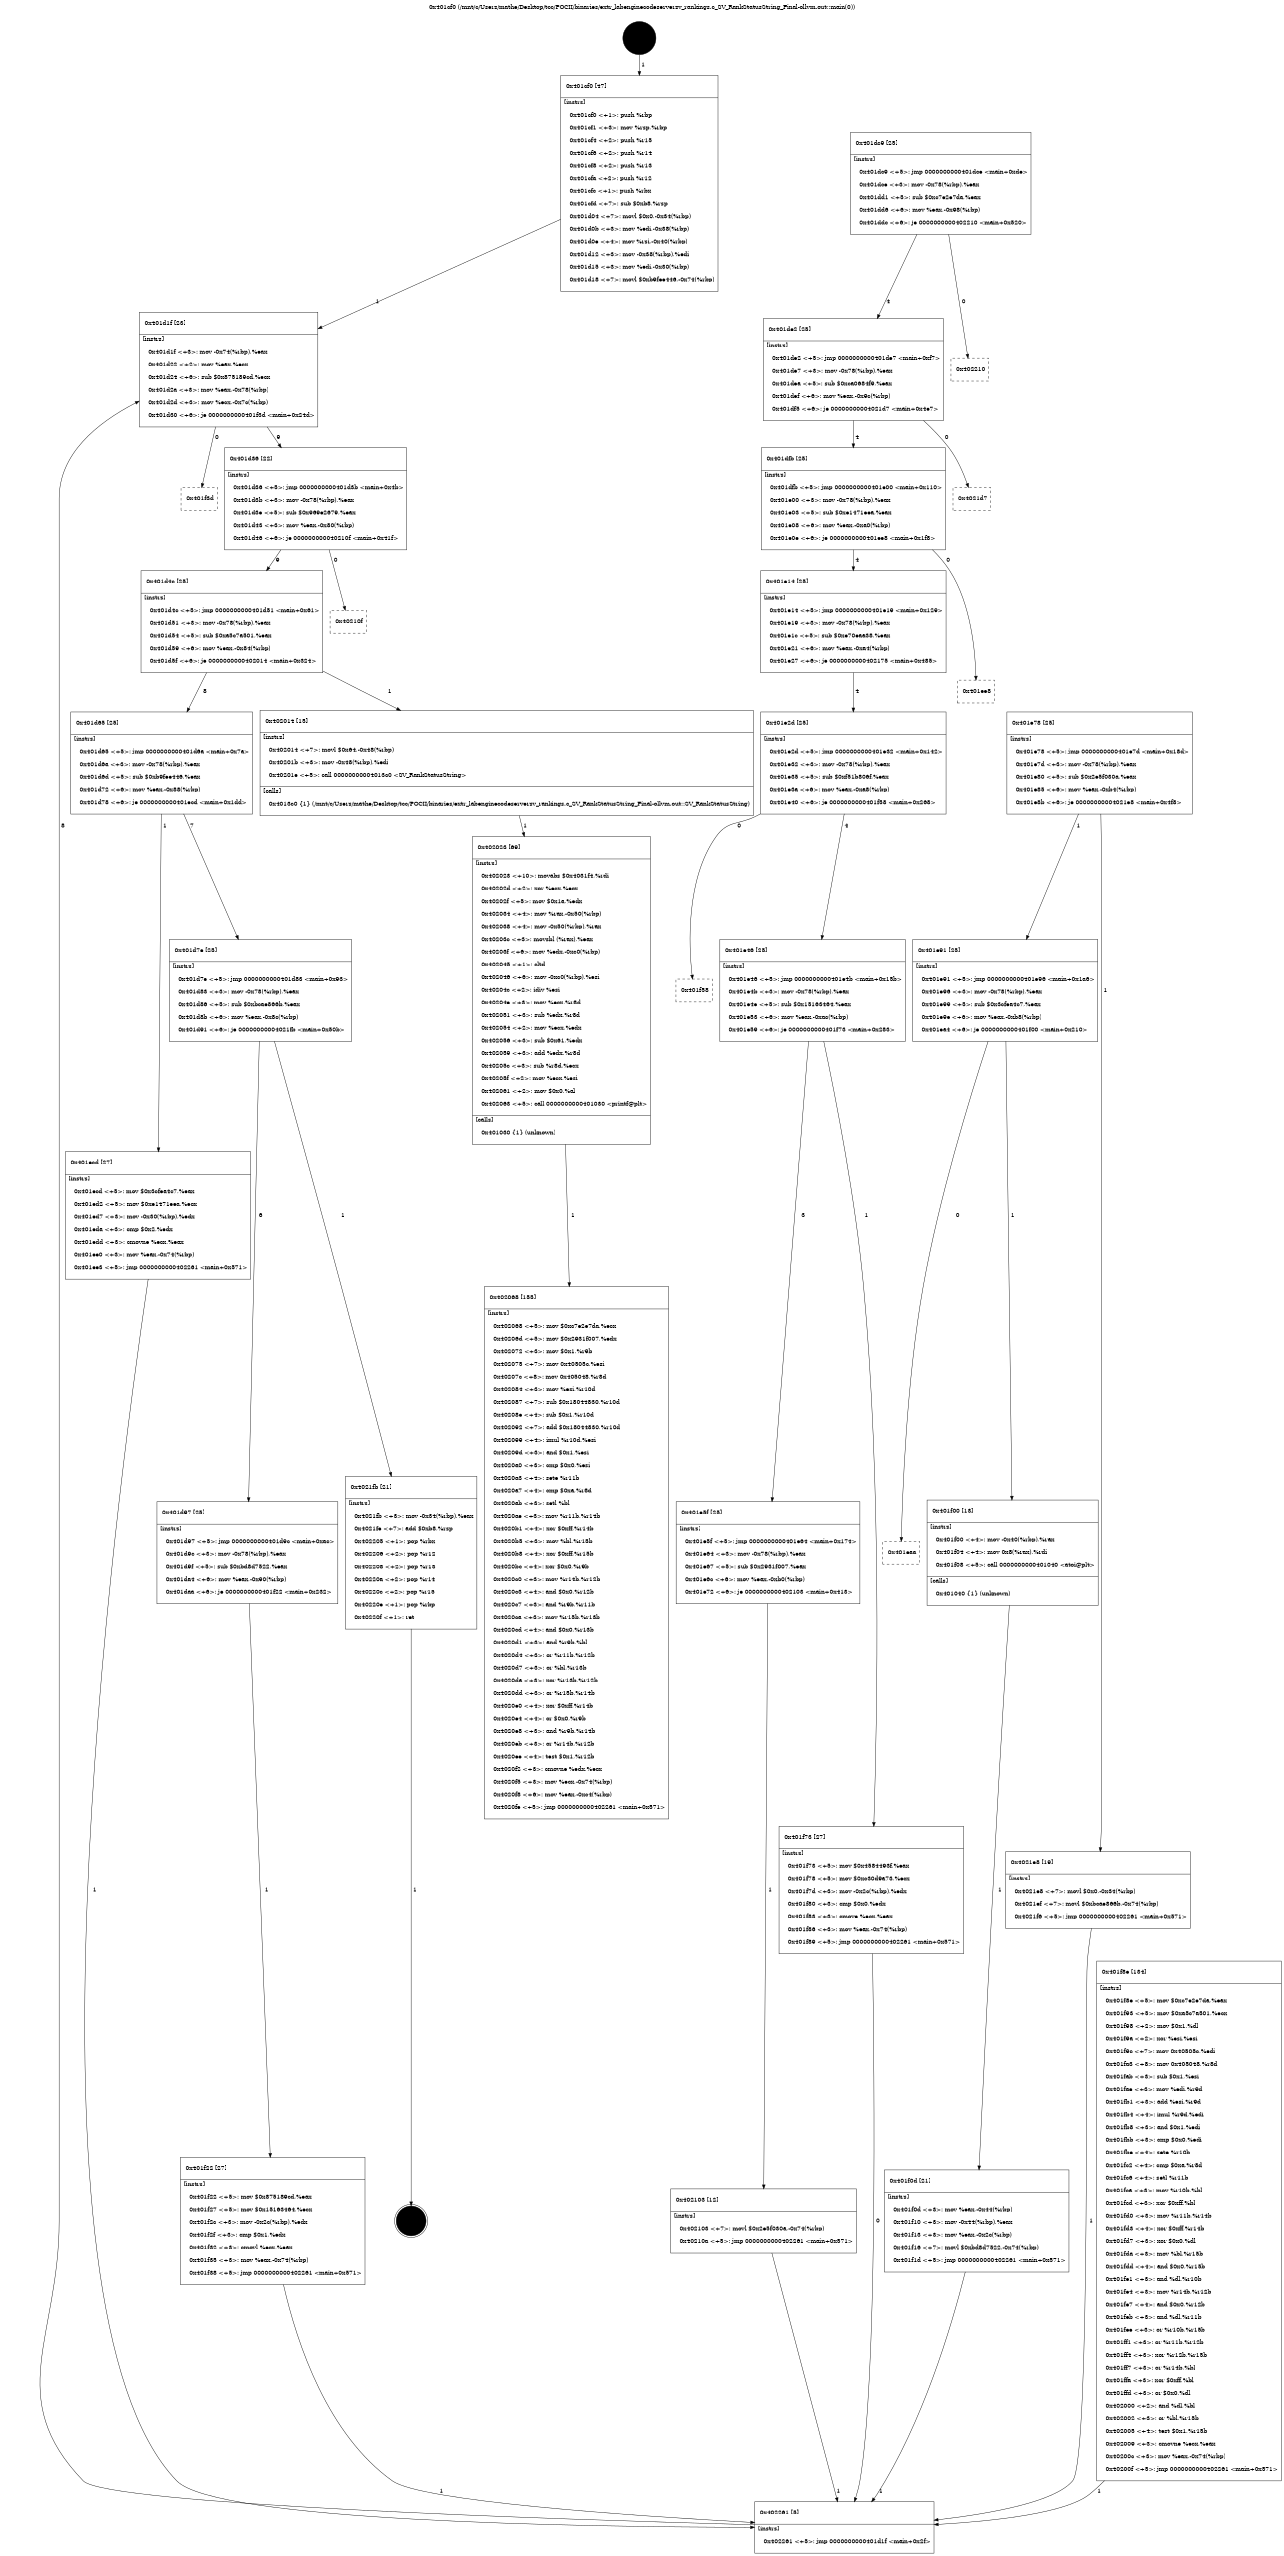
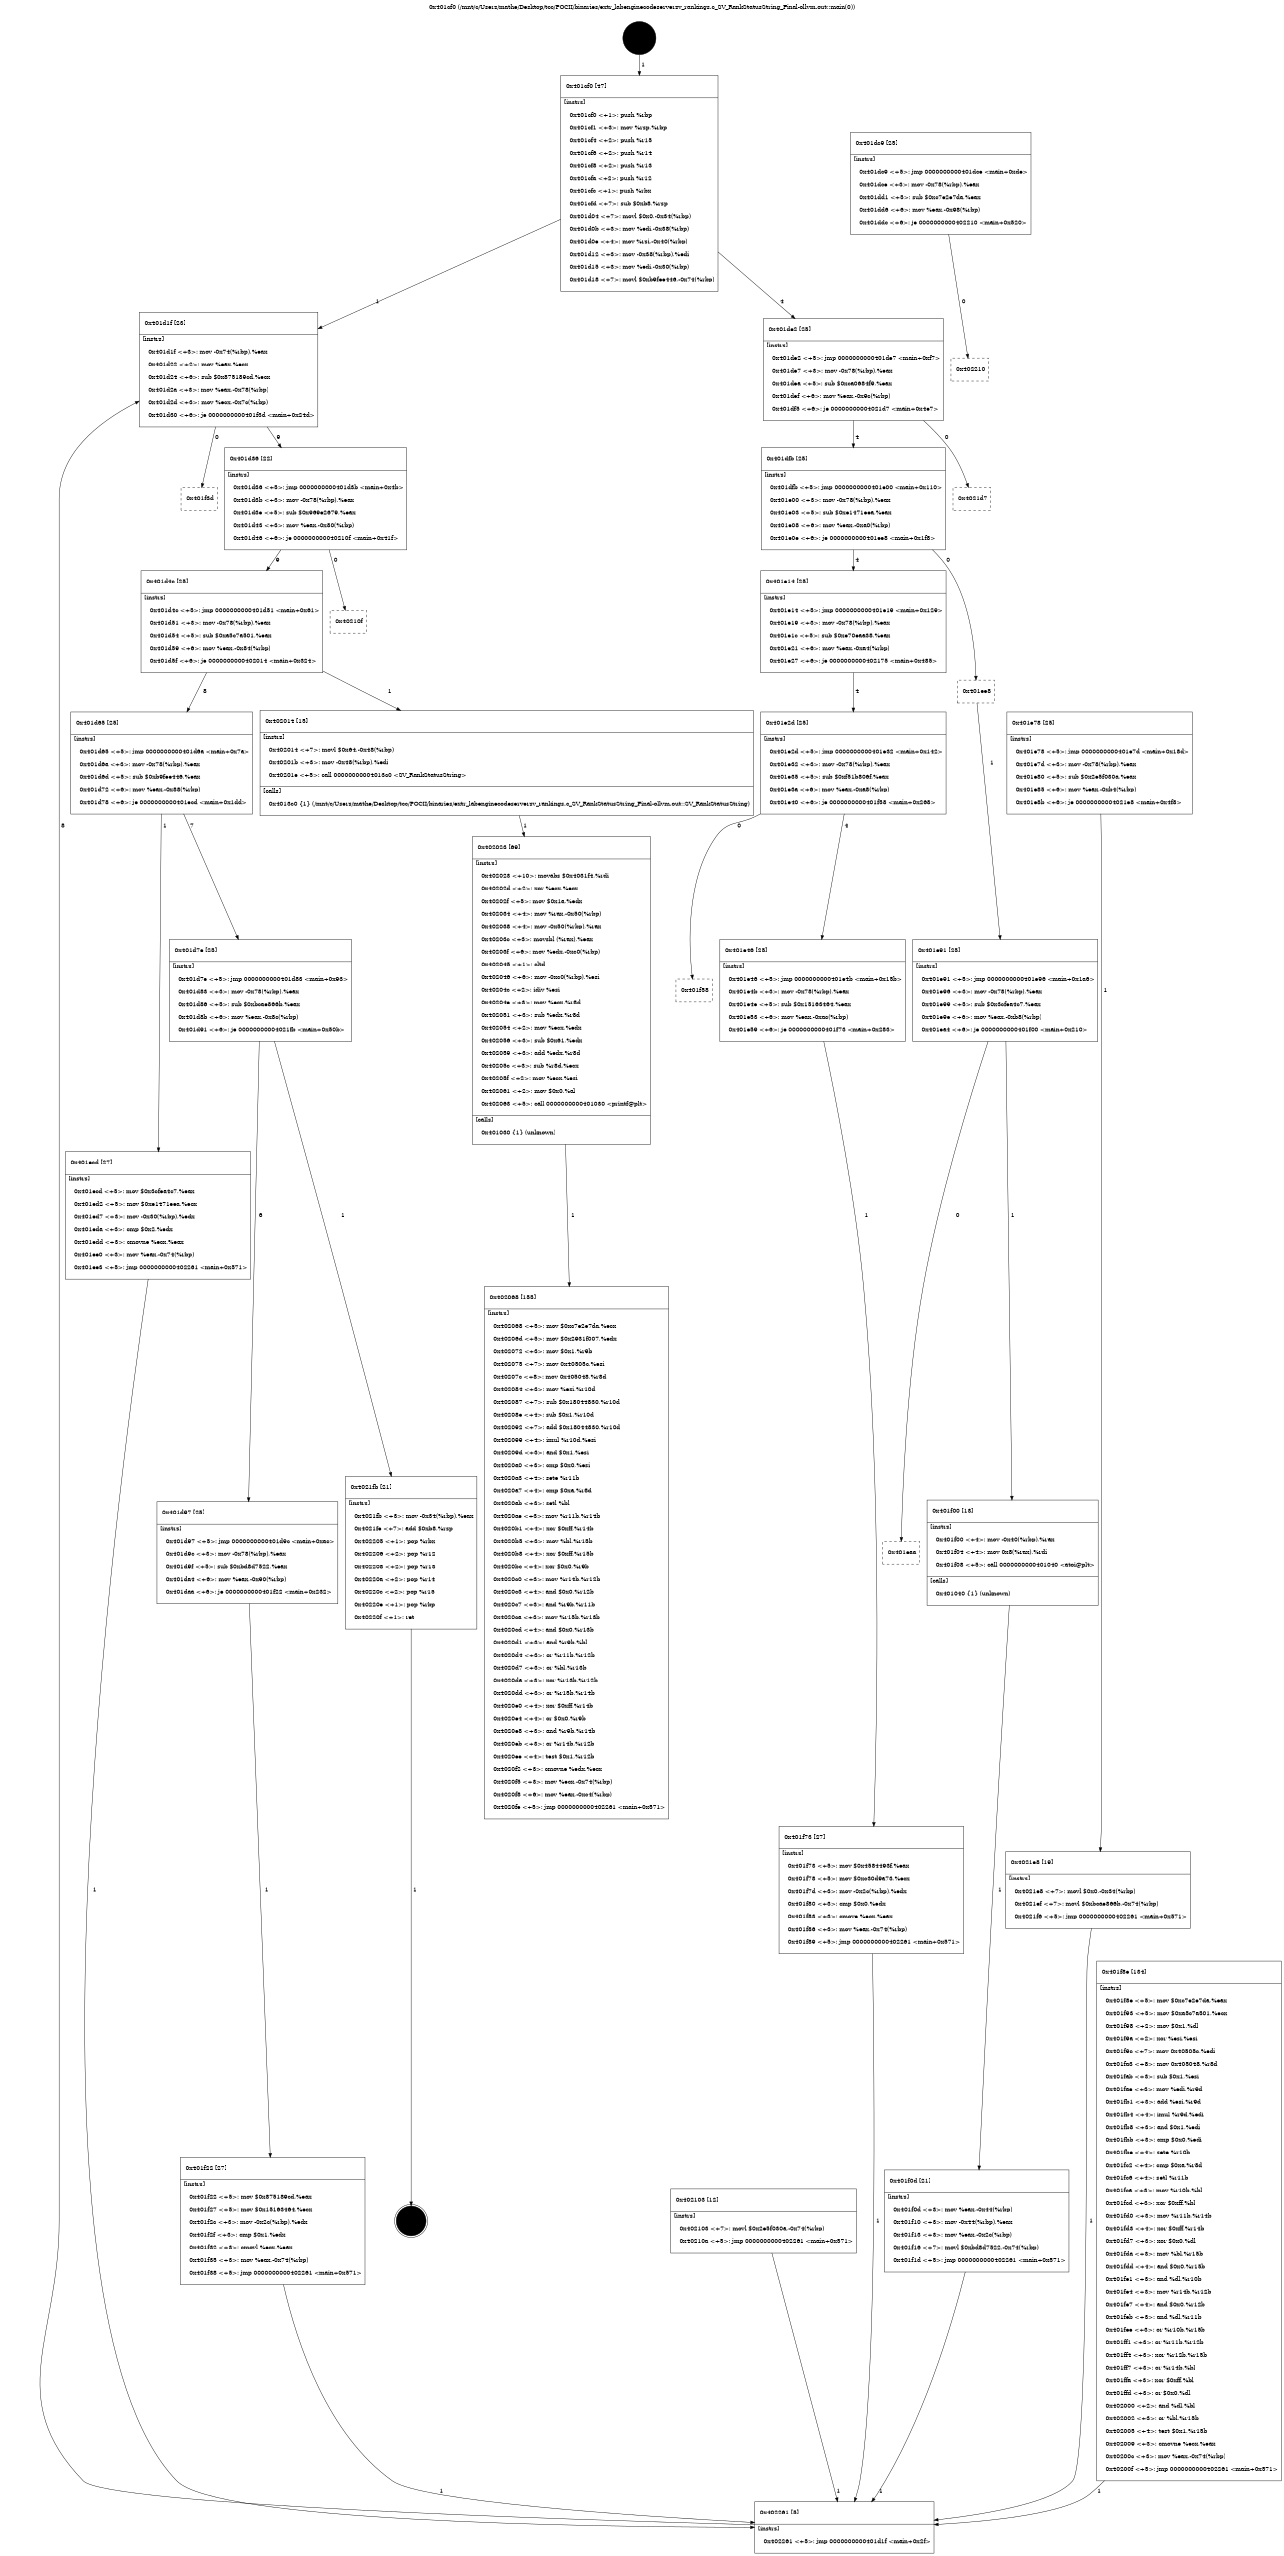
edge "0x401dc9 [25]" -> "0x401de2 [25]": now "0x401cf0 [47]" -> "0x401de2 [25]"
edge "0x401e78 [25]" -> "0x401e91 [25]": now "0x401ee8" -> "0x401e91 [25]"
node "0x401e5f [25]": removed
edge "0x401f73 [27]" -> "0x402261 [5]": label " 0" -> " 1"
